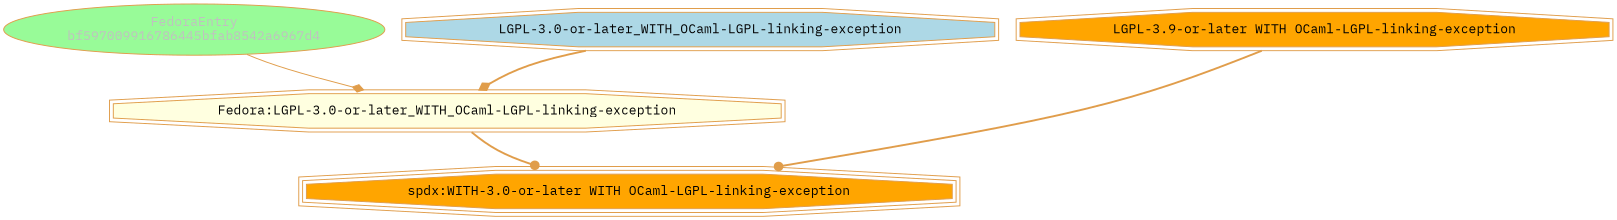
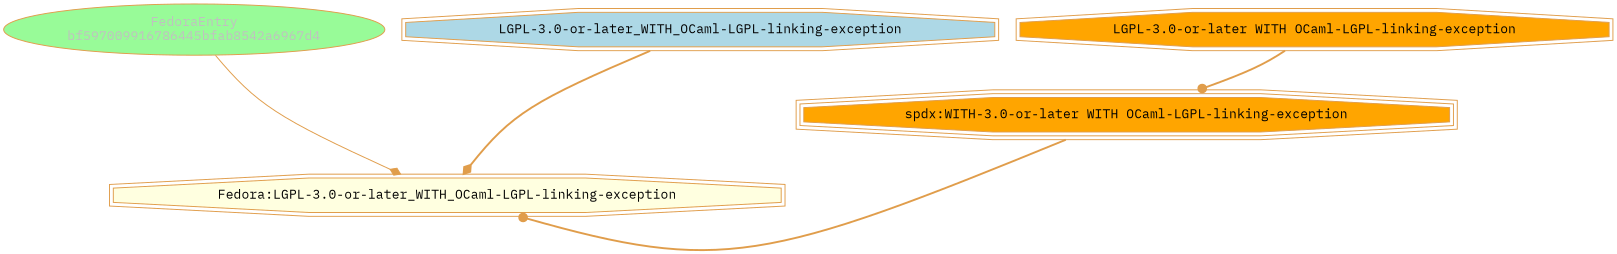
node "LGPL-3.9-or-later WITH OCaml-LGPL-linking-exception": label "LGPL-3.9-or-later WITH OCaml-LGPL-linking-exception" -> "LGPL-3.0-or-later WITH OCaml-LGPL-linking-exception"
edge "Fedora:LGPL-3.0-or-later_WITH_OCaml-LGPL-linking-exception" -> "spdx:WITH-3.0-or-later WITH OCaml-LGPL-linking-exception": reversed
